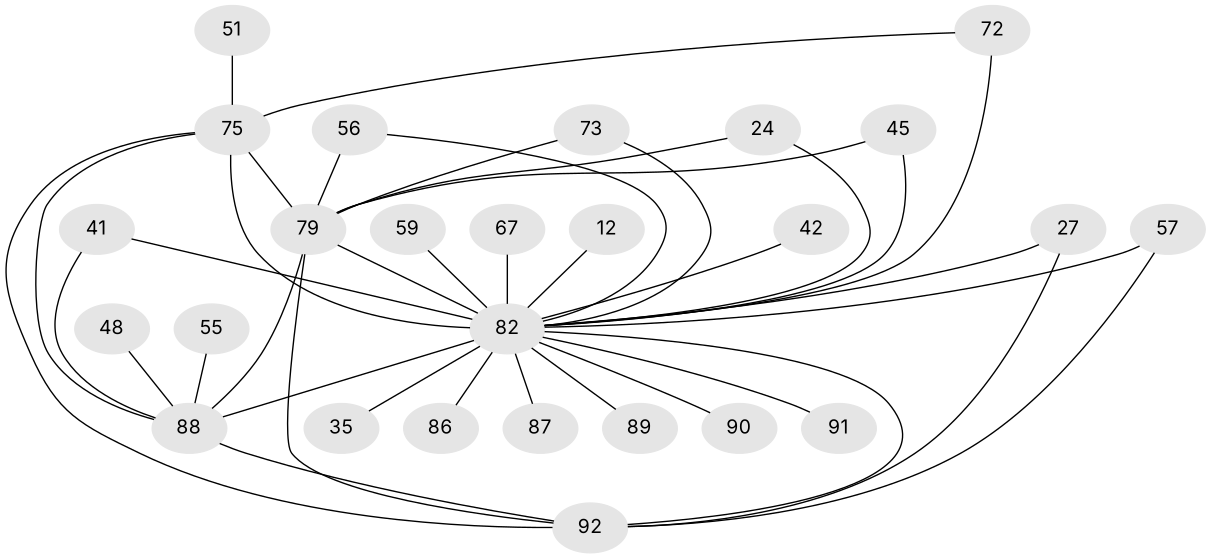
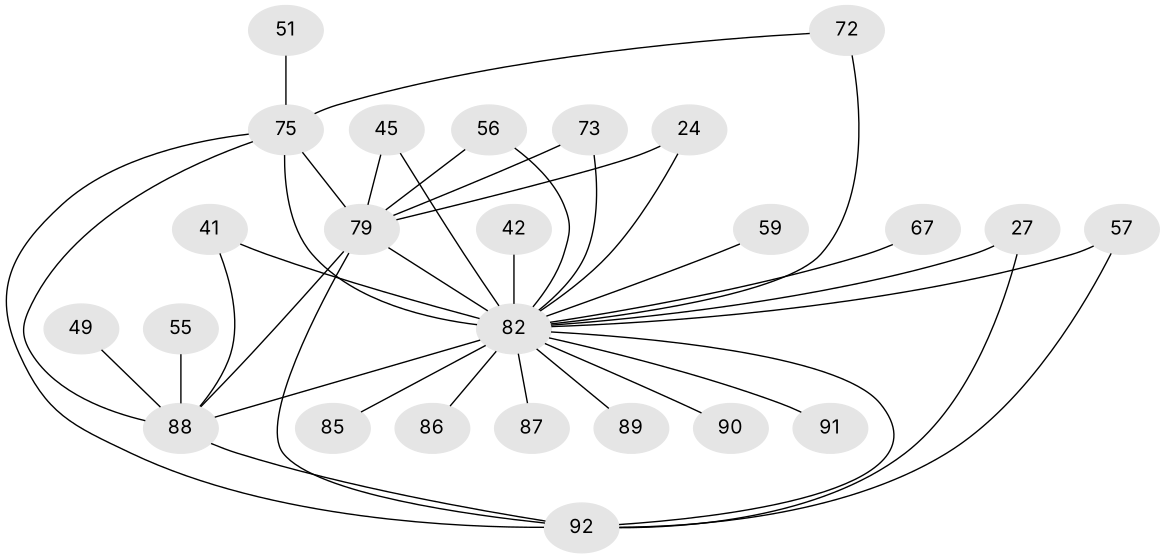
node "12": removed
node "48": label "48" -> "49"
node "35": label "35" -> "85"
